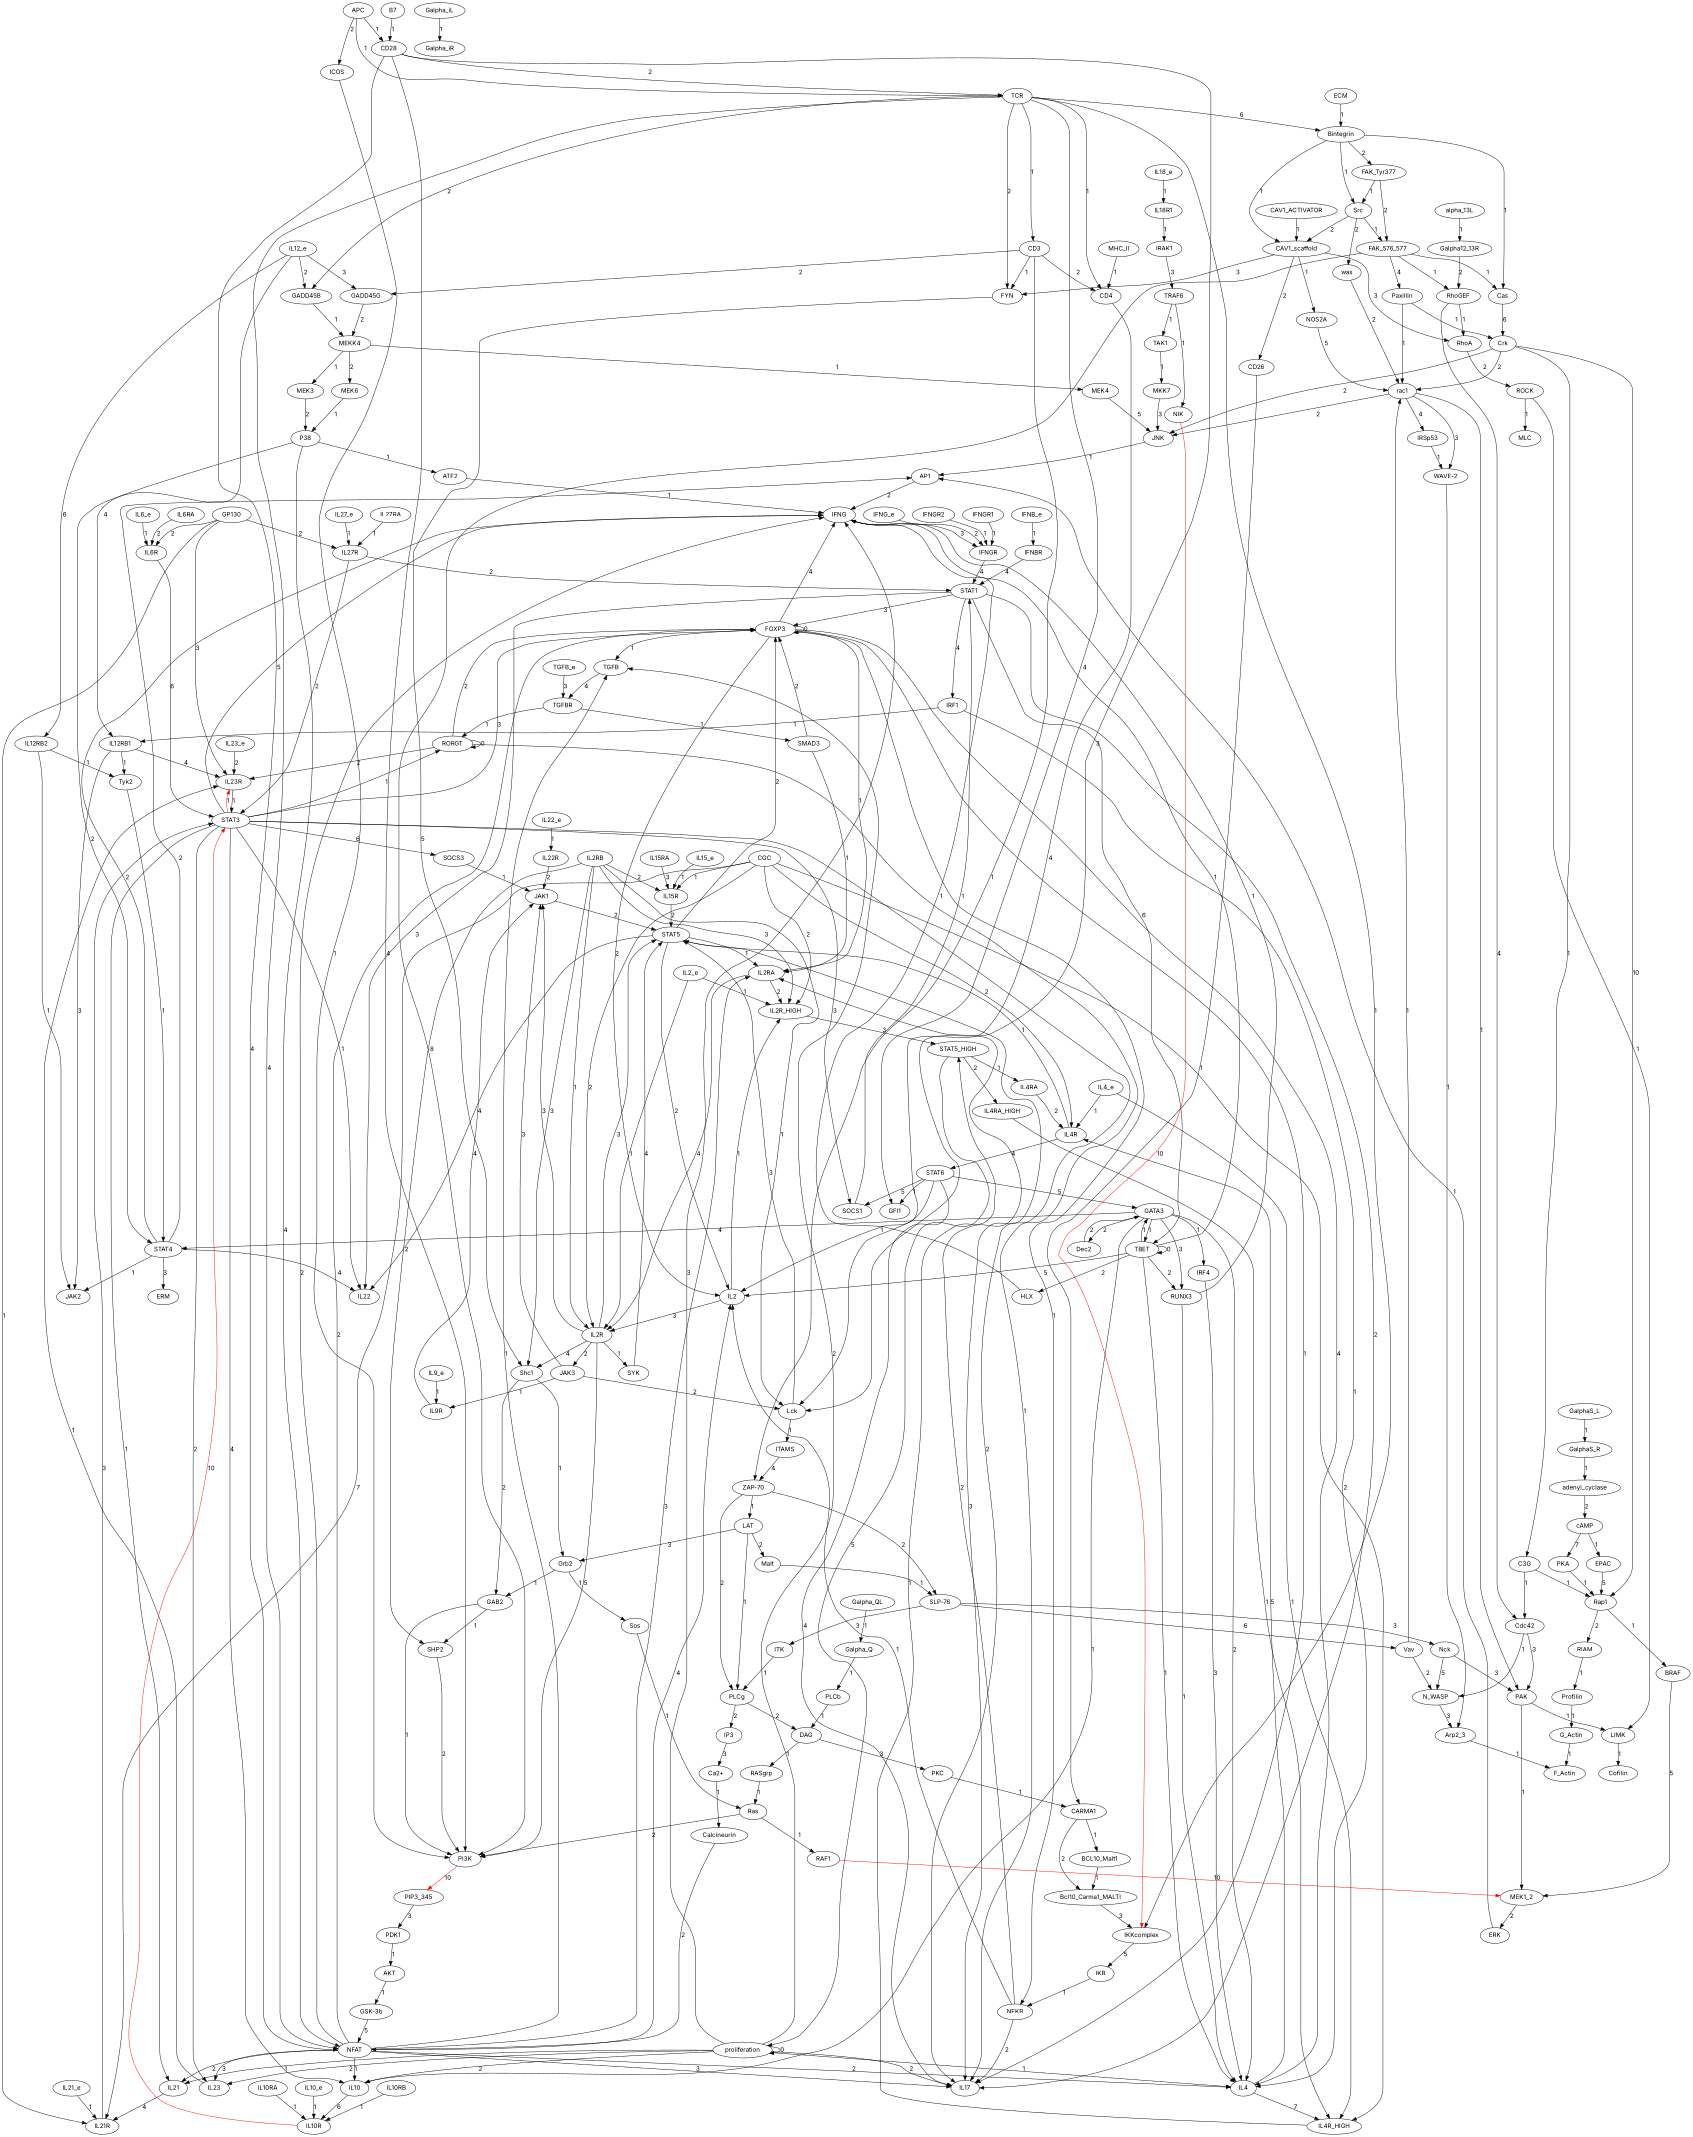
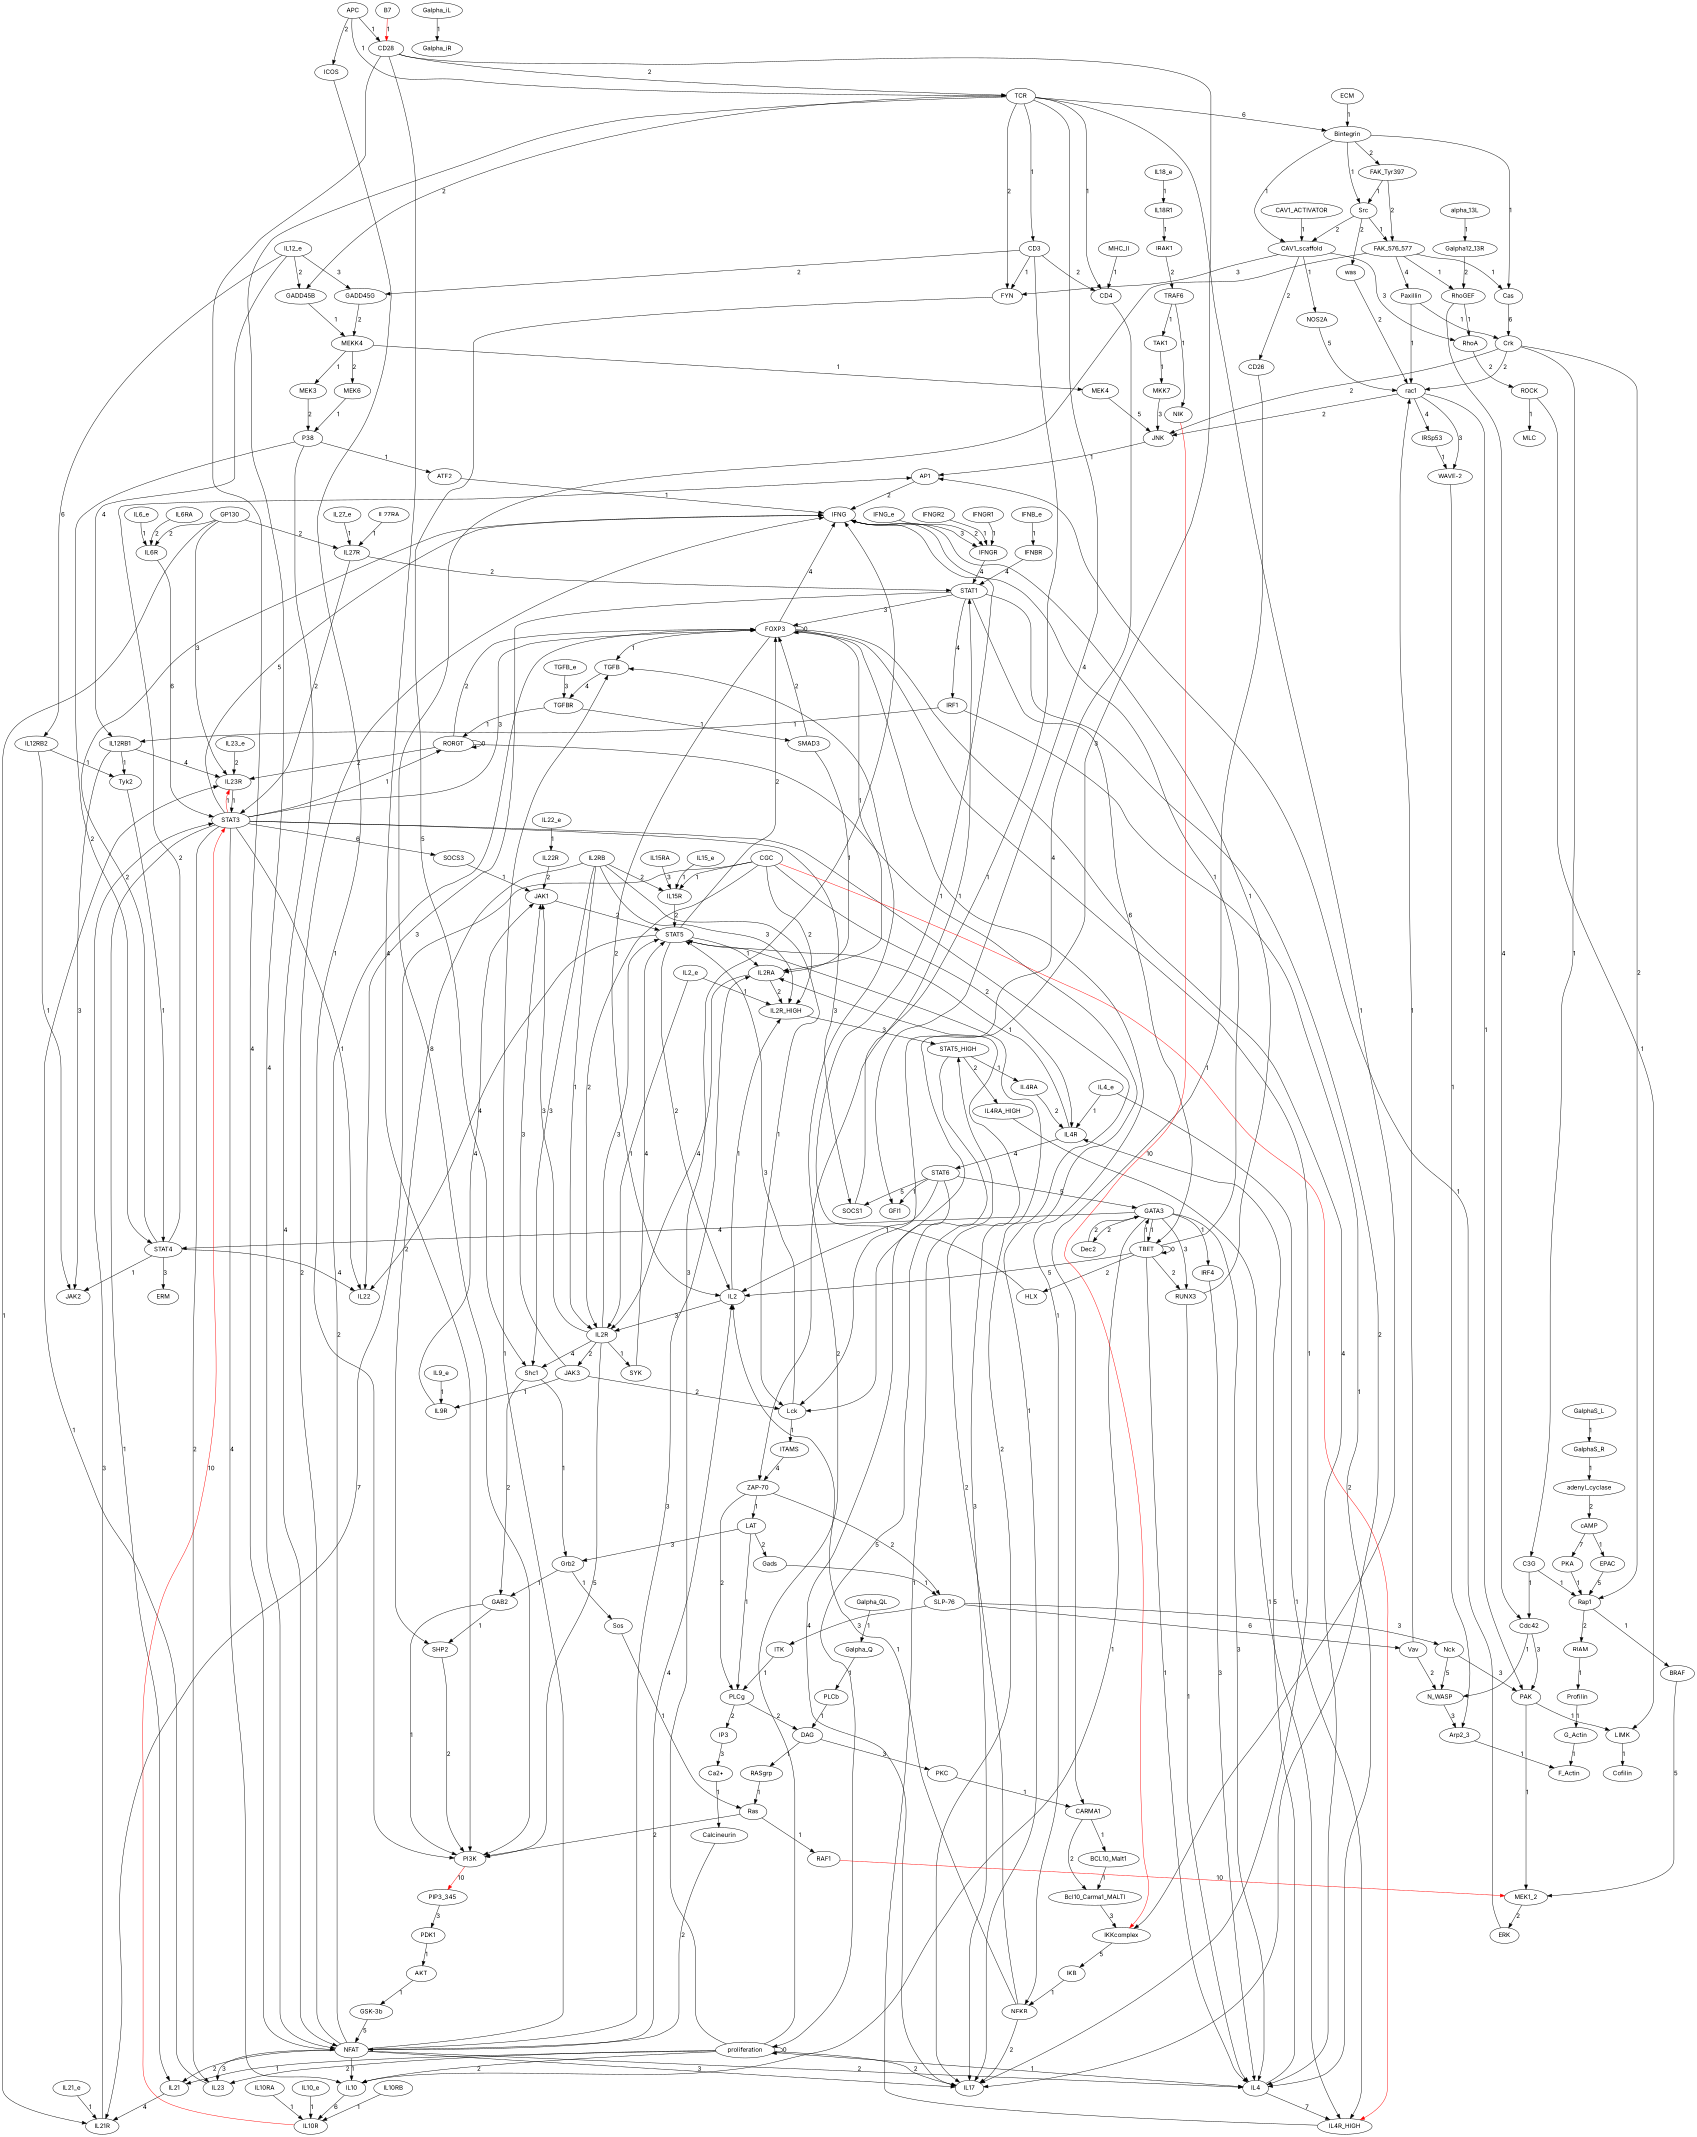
edge "B7" -> "CD28": color black -> red
node "FAK_Tyr377": label "FAK_Tyr377" -> "FAK_Tyr397"
edge "IRAK1" -> "TRAF6": label "3" -> "2"
edge "Crk" -> "Rap1": label "10" -> "2"
edge "CGC" -> "IL4R_HIGH": color black -> red
node "Malt": label "Malt" -> "Gads"
edge "GATA3" -> "IL4": label "2" -> "3"
